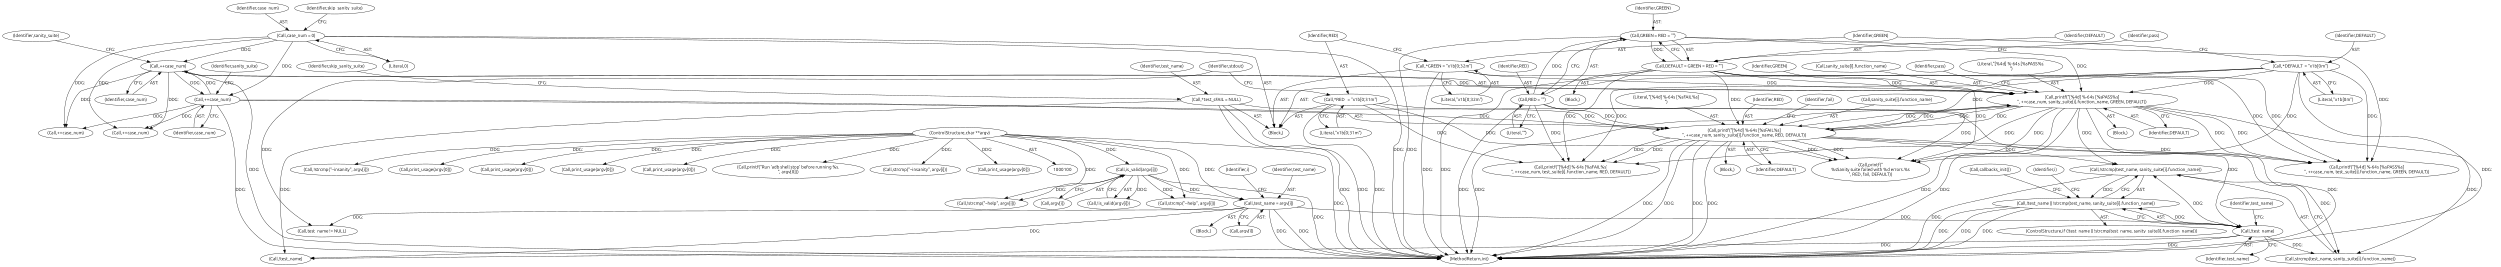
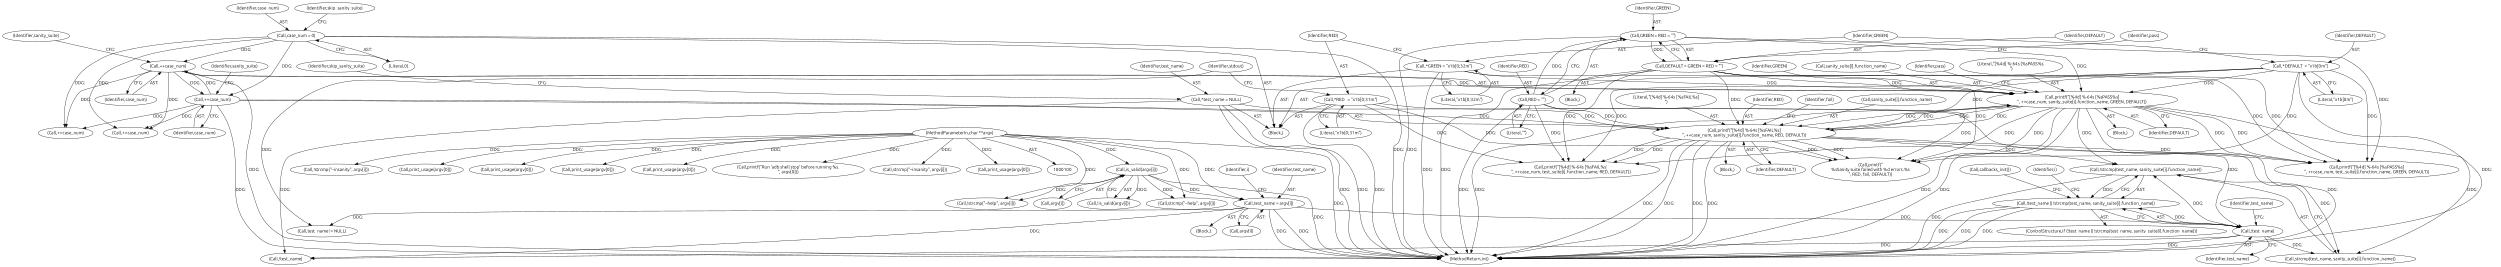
node "(Call,*test_sFAIL = NULL)": label "(Call,*test_sFAIL = NULL)" -> "(Call,*test_name = NULL)"
node "(ControlStructure,char **argv)": label "(ControlStructure,char **argv)" -> "(MethodParameterIn,char **argv)"
